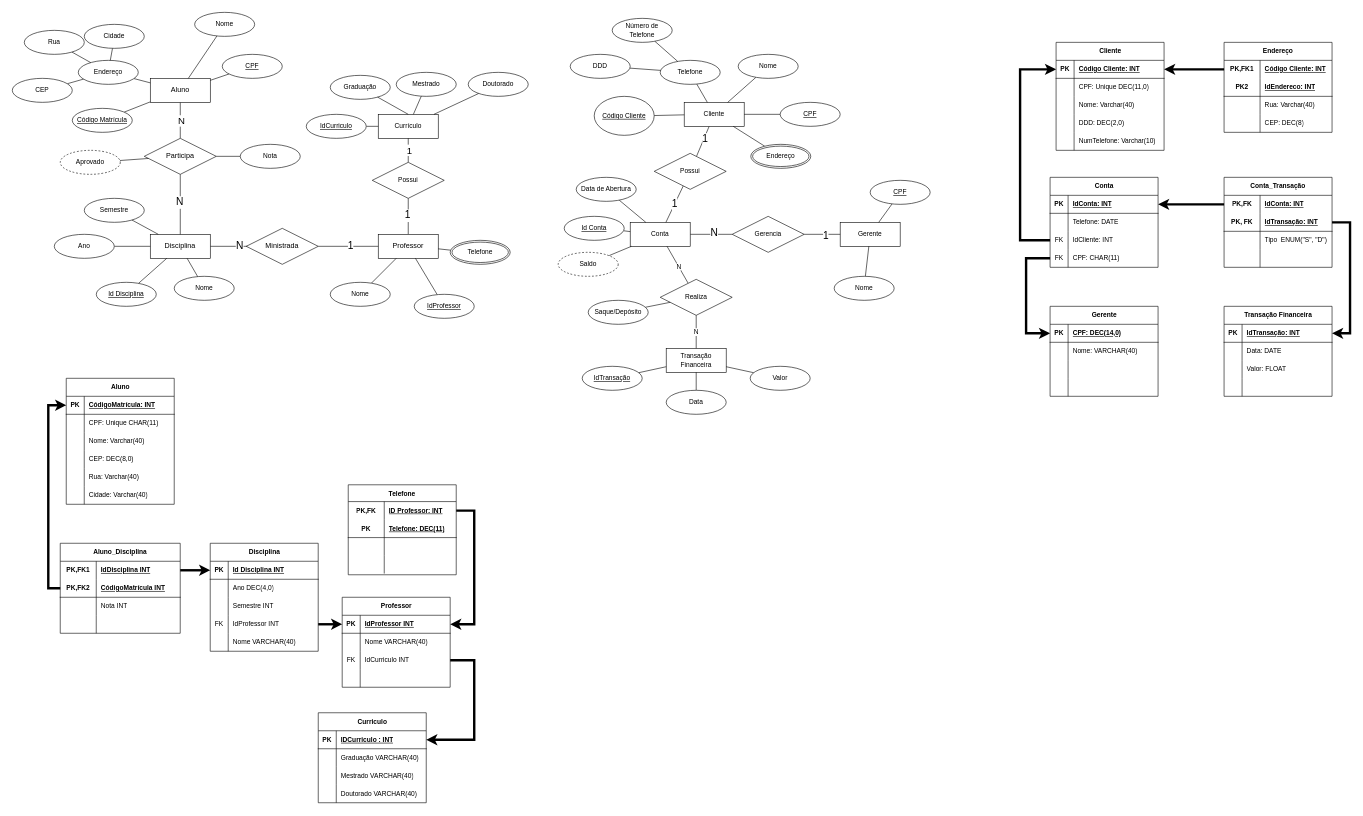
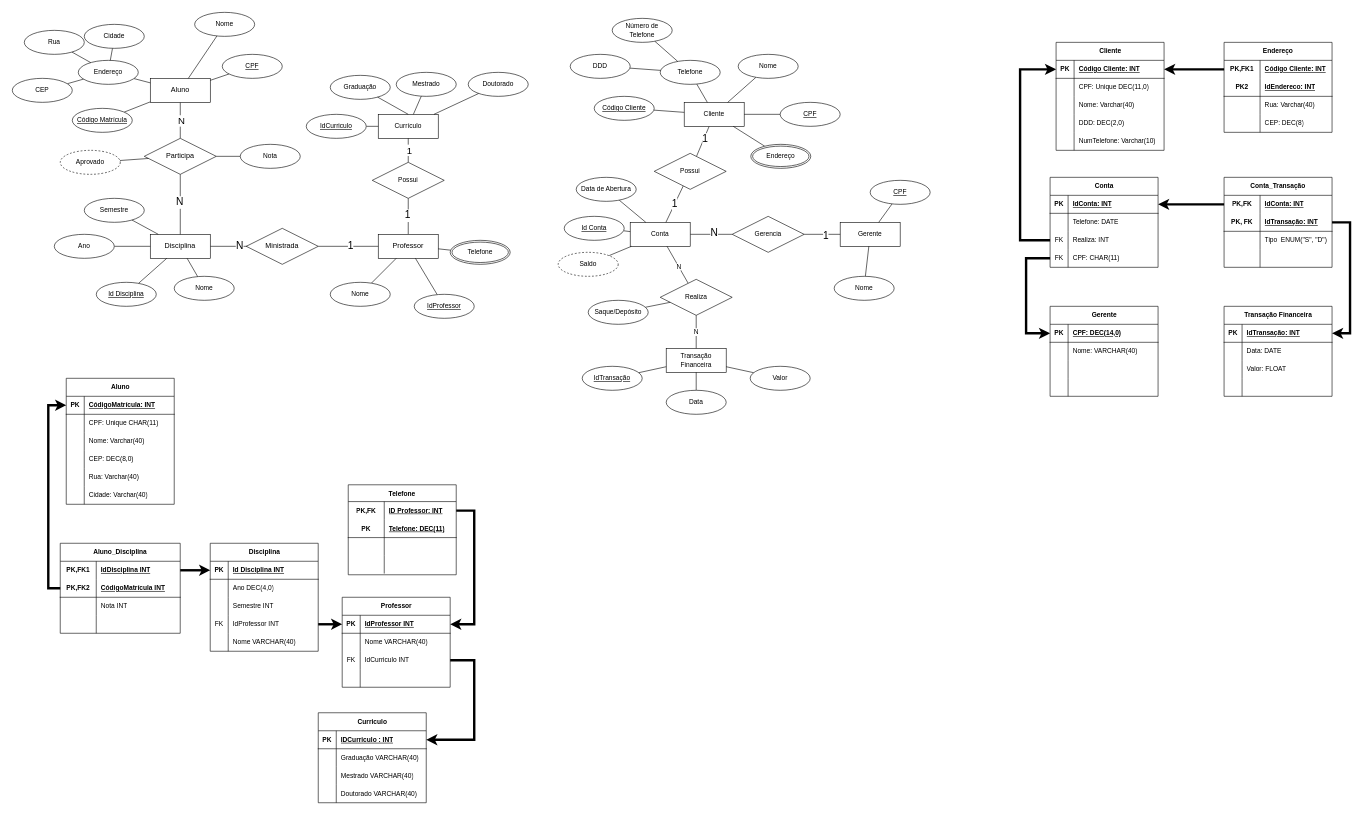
node "Código Cliente": size 60x39 -> 60x24
node "IdCliente: INT": label "IdCliente: INT" -> "Realiza: INT"
